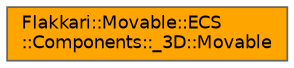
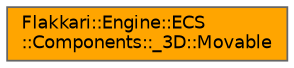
node "Flakkari::Movable::ECS ::Components::_3D::Movable": label "Flakkari::Movable::ECS ::Components::_3D::Movable" -> "Flakkari::Engine::ECS ::Components::_3D::Movable"
